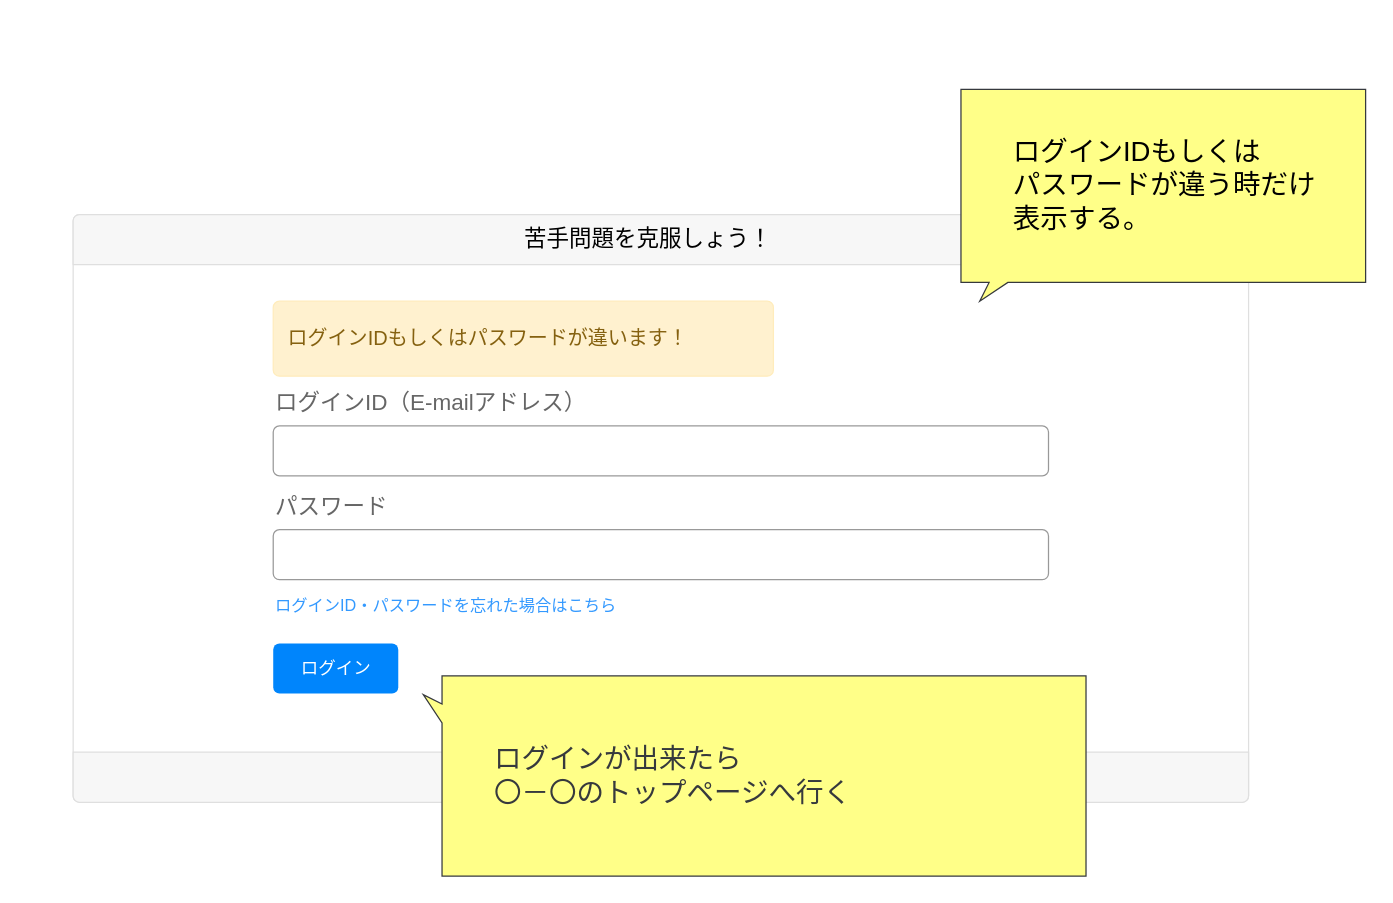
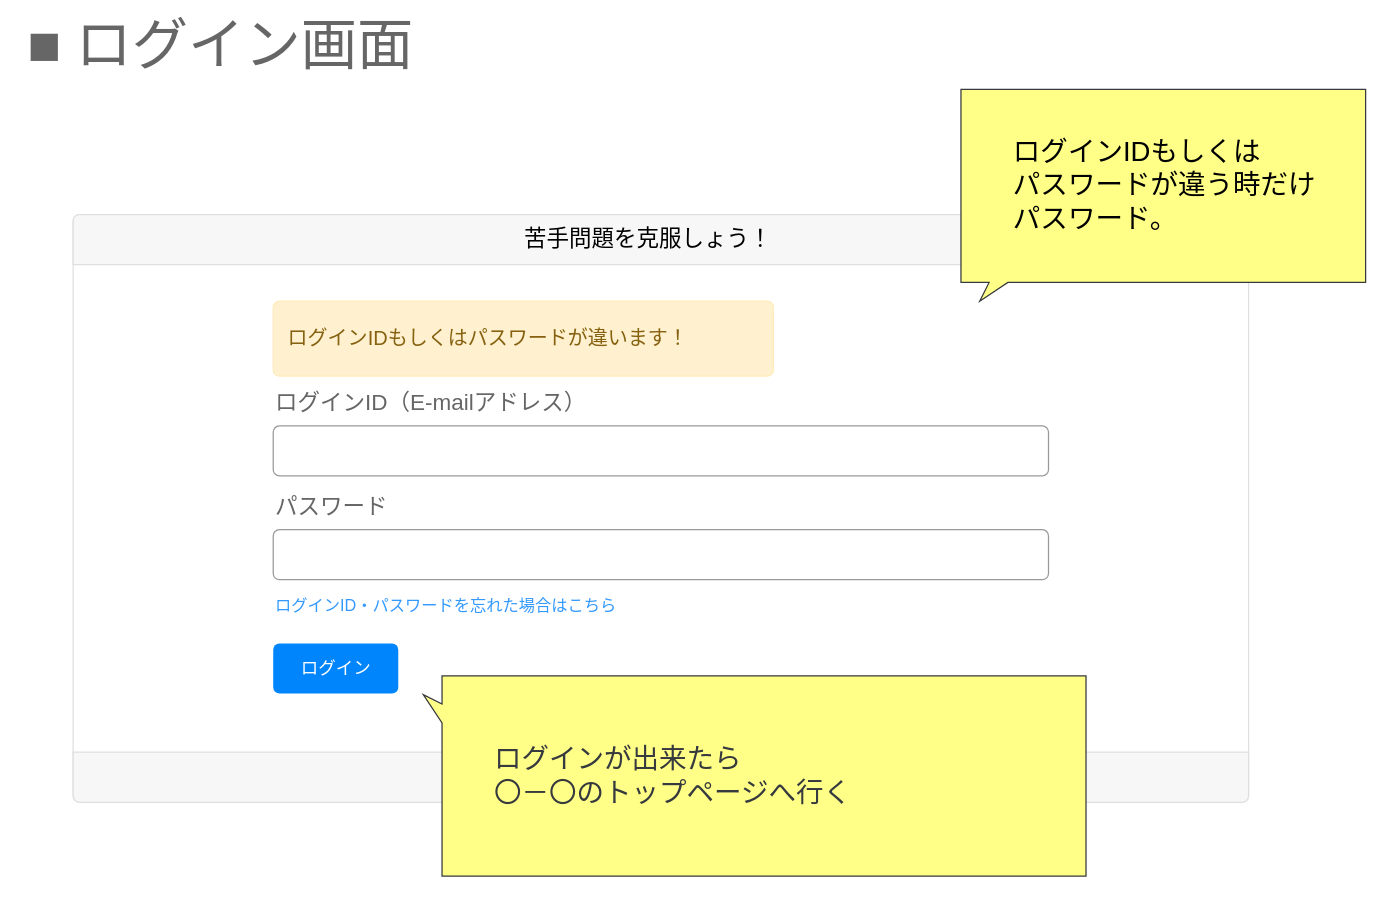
node "■ ログイン画面": added
node "ログインIDもしくは パスワードが違う時だけ 表示する。": label "ログインIDもしくは パスワードが違う時だけ 表示する。" -> "ログインIDもしくは パスワードが違う時だけ パスワード。"
